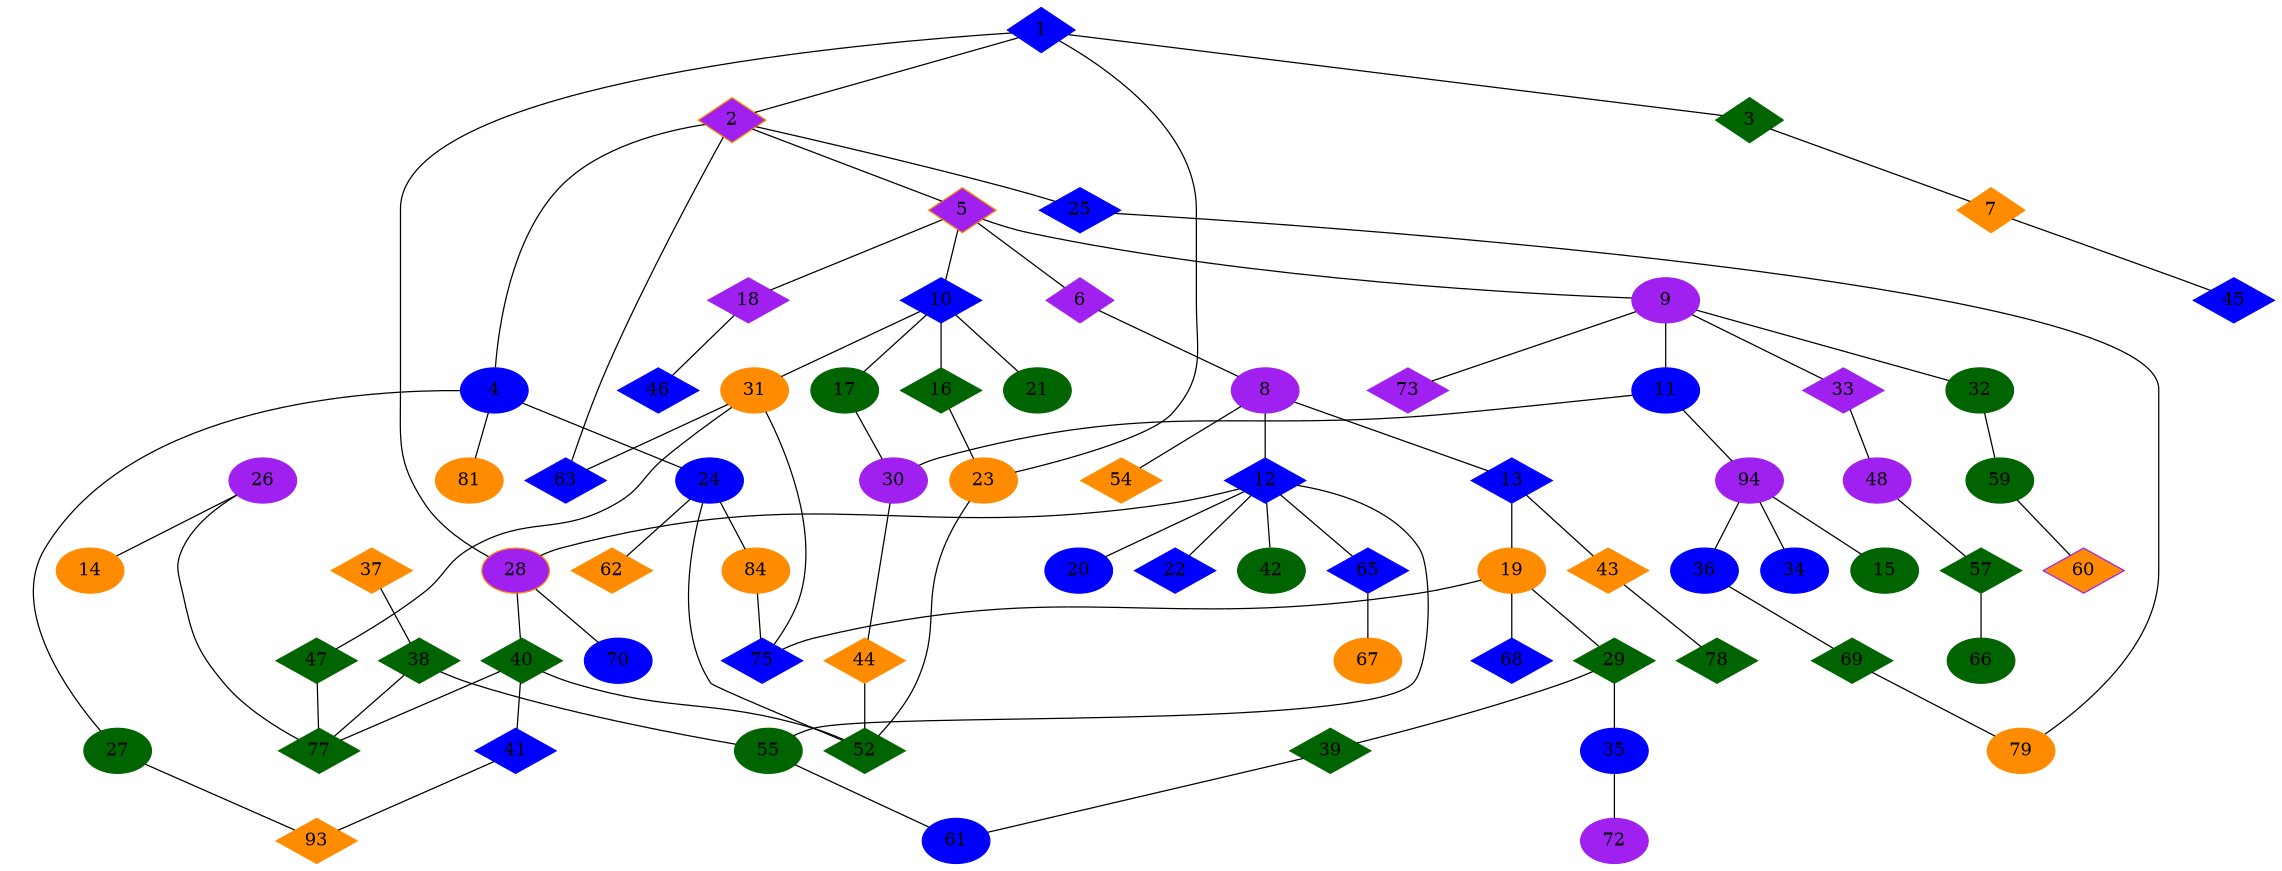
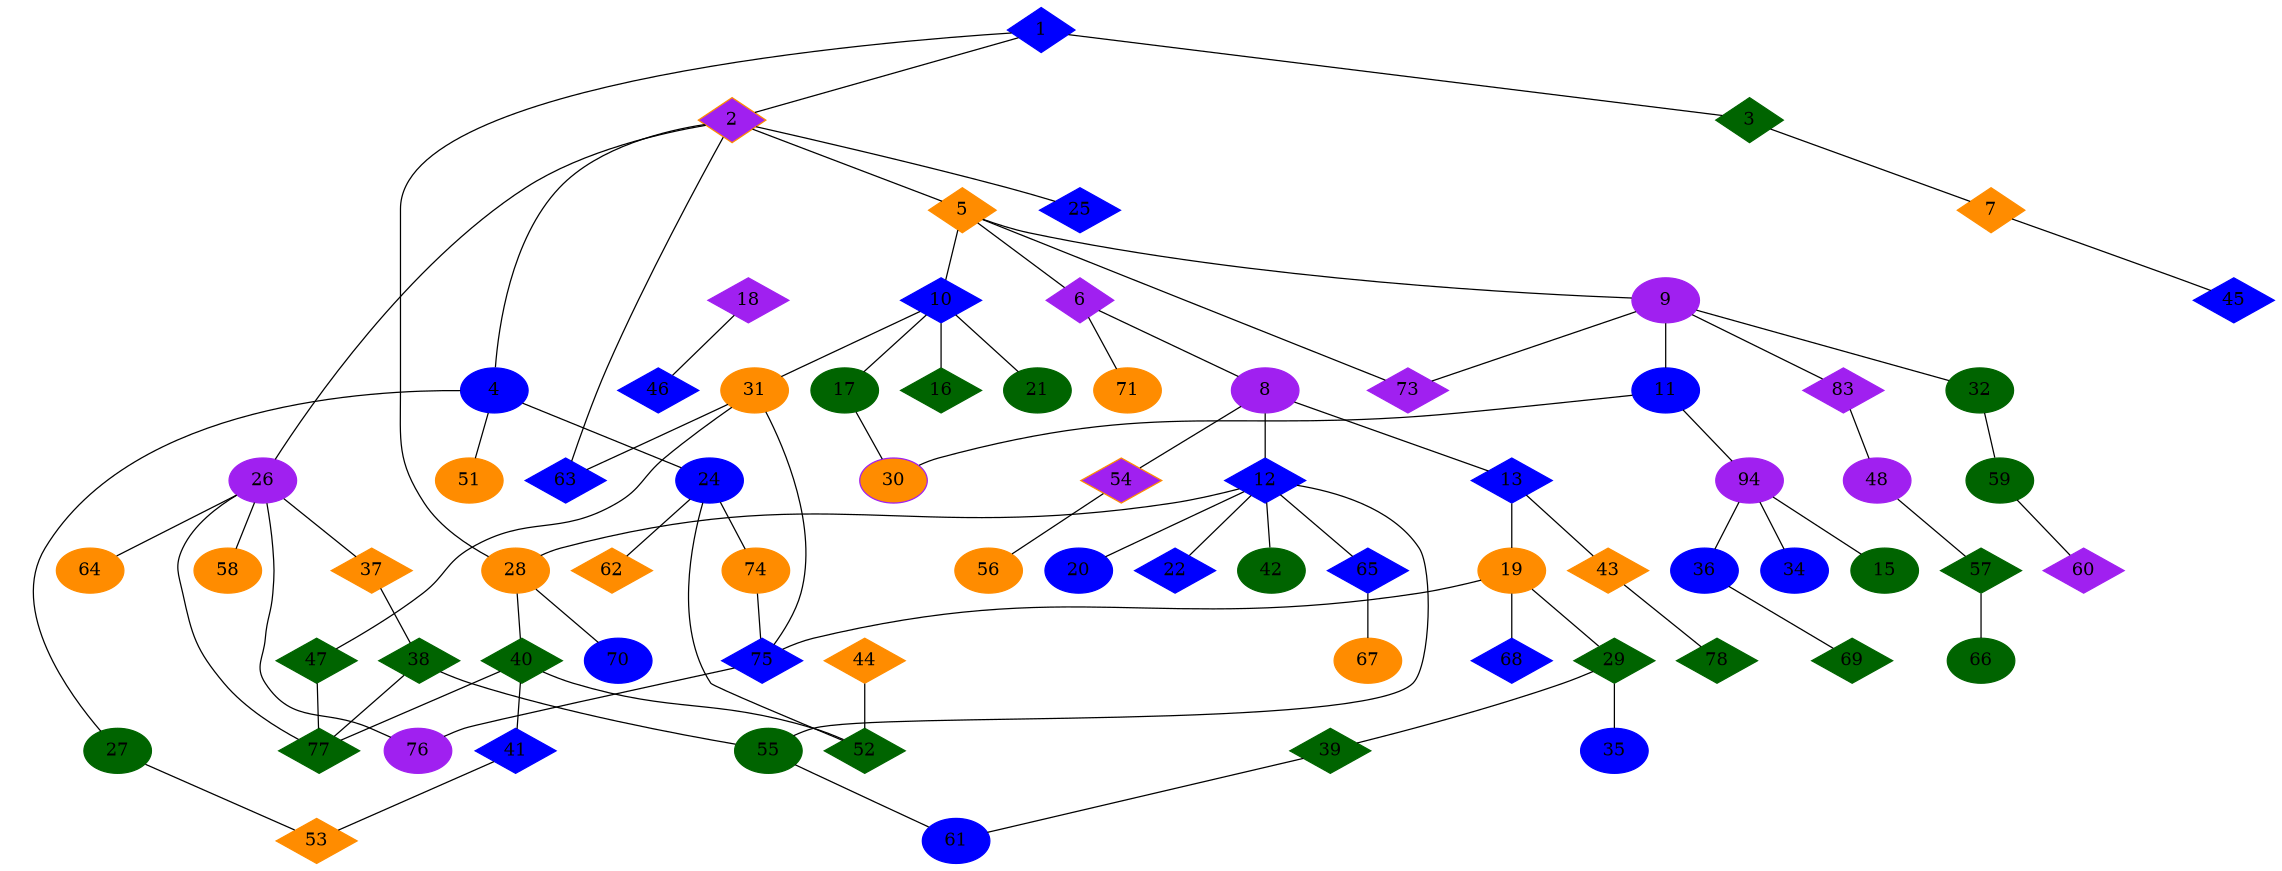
node "5": fillcolor purple -> darkorange
edge "2" -- "26": added
edge "5" -- "18": now "5" -- "73"
node "71": added
node "33": label "33" -> "83"
node "81": label "81" -> "51"
node "30": fillcolor purple -> darkorange
node "23": removed
node "54": fillcolor darkorange -> purple
edge "26" -- "37": added
node "14": label "14" -> "64"
node "58": added
node "28": fillcolor purple -> darkorange
node "84": label "84" -> "74"
edge "30" -- "44": removed
node "56": added
node "60": fillcolor darkorange -> purple
node "76": added
node "79": removed
node "93": label "93" -> "53"
node "72": removed
